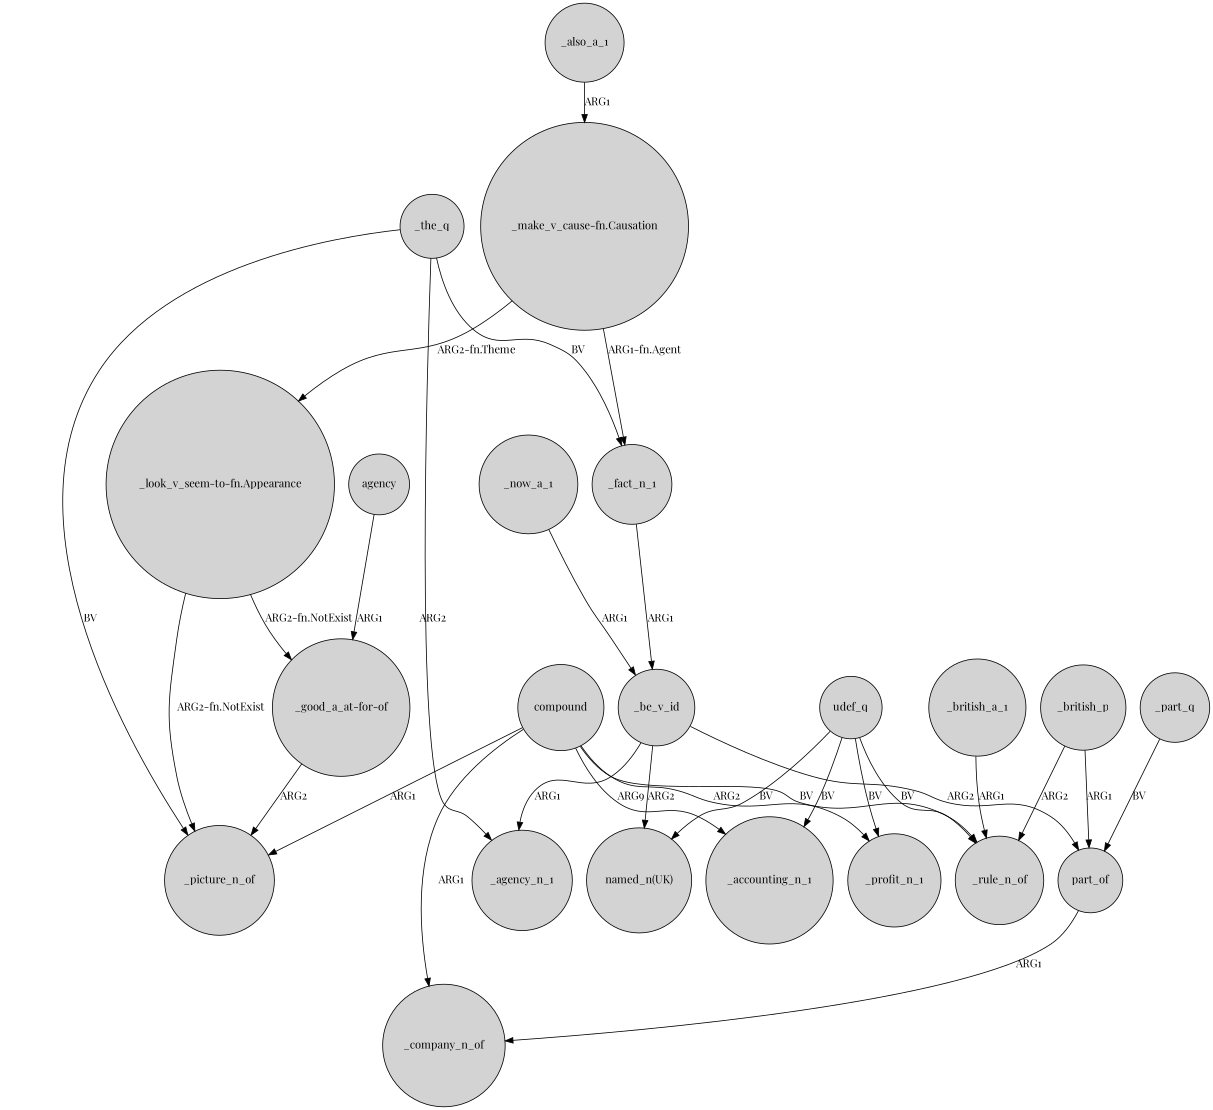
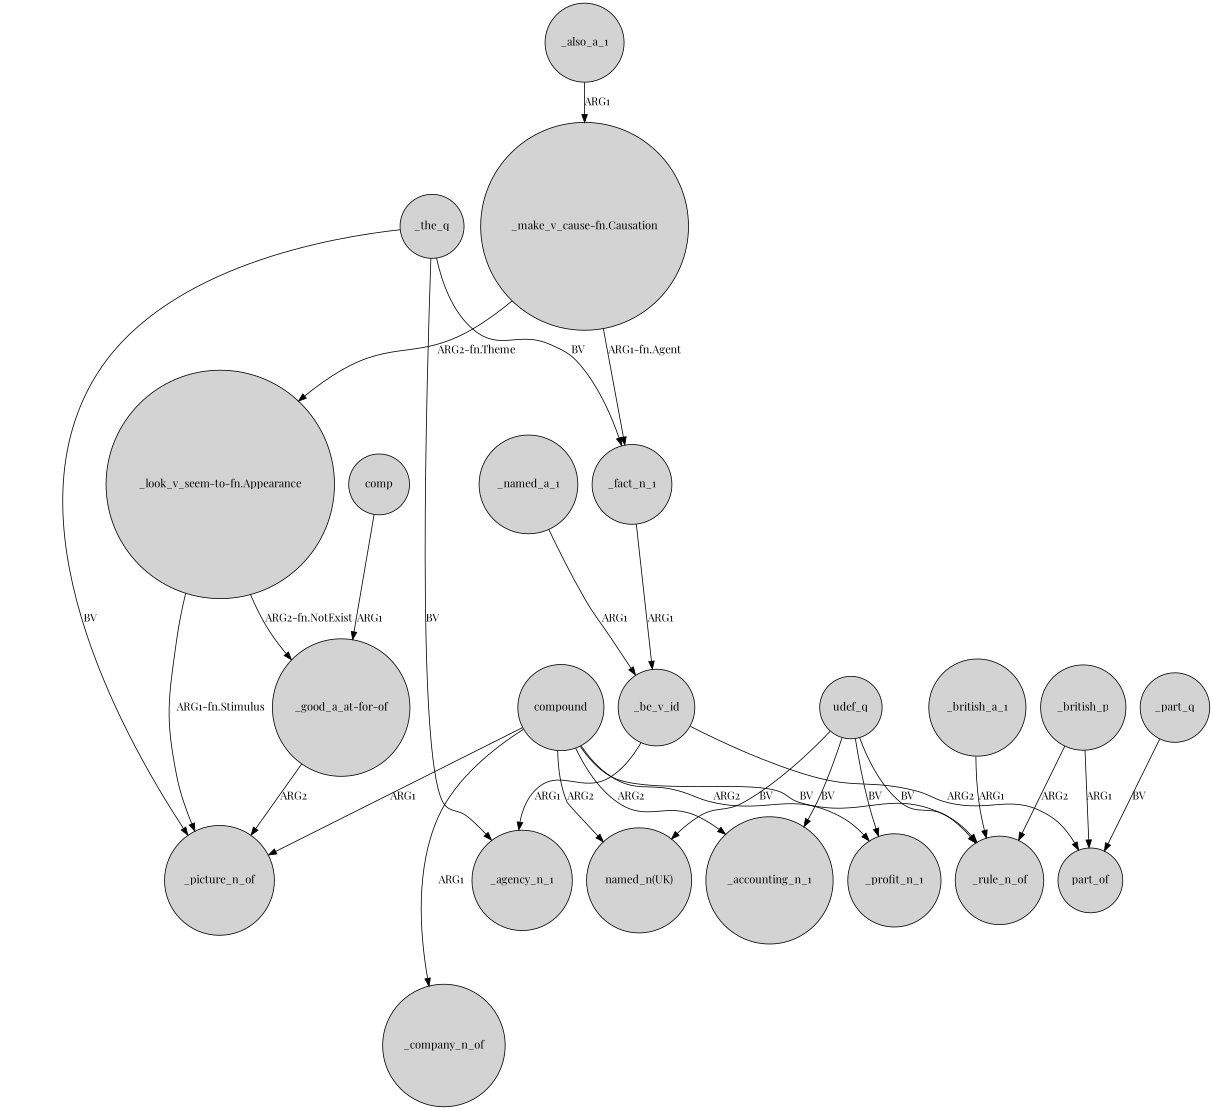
node "agency": label "agency" -> "comp"
node "_now_a_1": label "_now_a_1" -> "_named_a_1"
edge "_the_q" -> "_agency_n_1": label "ARG2" -> "BV"
edge "_look_v_seem-to-fn.Appearance" -> "_picture_n_of": label "ARG2-fn.NotExist" -> "ARG1-fn.Stimulus"
edge "_be_v_id" -> "named_n(UK)": now "compound" -> "named_n(UK)"
edge "compound" -> "_accounting_n_1": label "ARG9" -> "ARG2"
edge "part_of" -> "_company_n_of": removed, label "ARG1"
